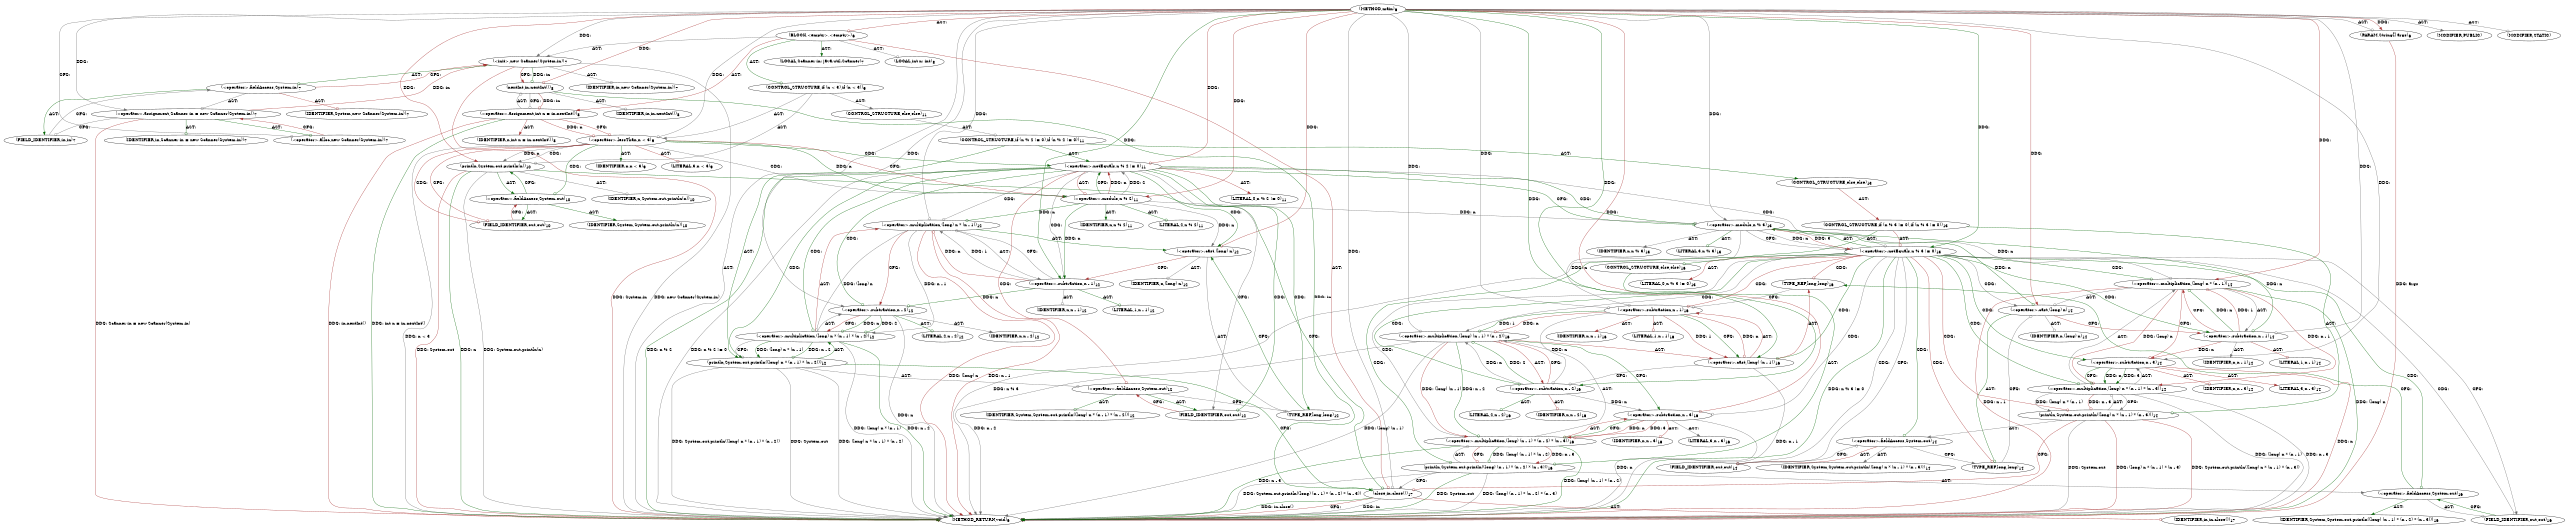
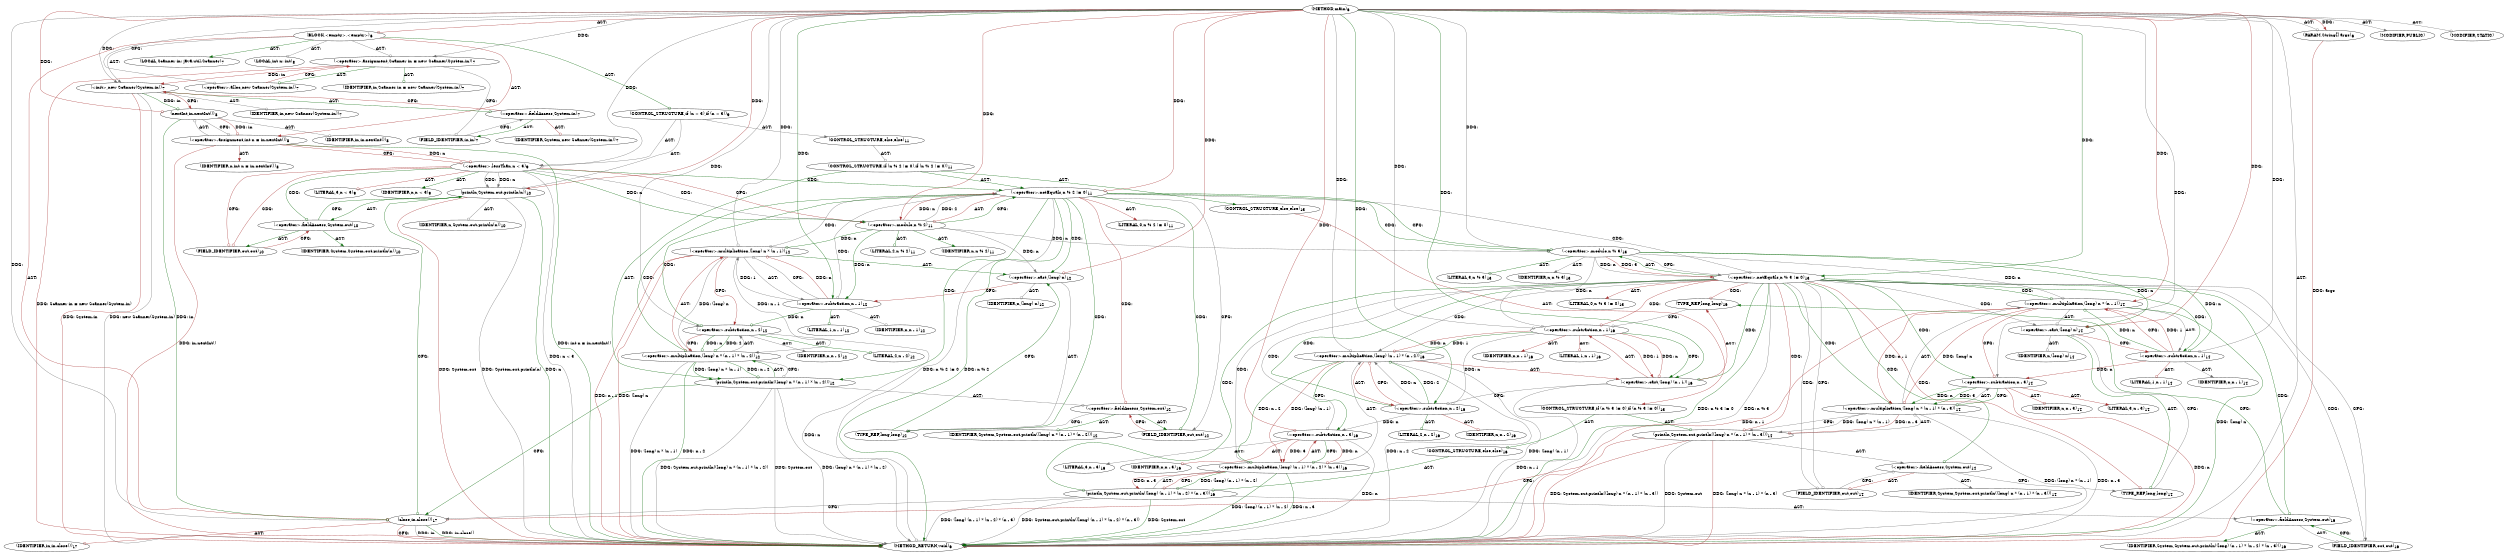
edge "(<operator>.fieldAccess,System.in)" -> "(<operator>.assignment,Scanner in = new Scanner(System.in))": now "(BLOCK,<empty>,<empty>)" -> "(<operator>.assignment,Scanner in = new Scanner(System.in))"
edge "(CONTROL_STRUCTURE,if (n % 3 != 0),if (n % 3 != 0))" -> "(<operator>.notEquals,n % 3 != 0)": removed, label "AST:"
